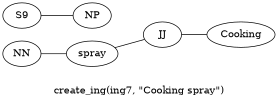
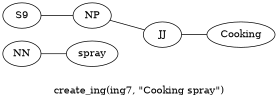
edge "JJ" -- "spray": now "JJ" -- "NP"
